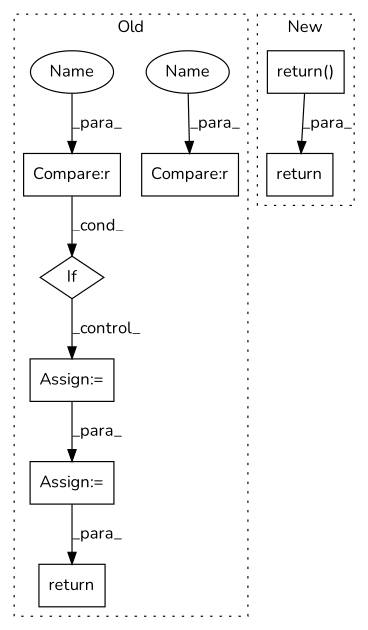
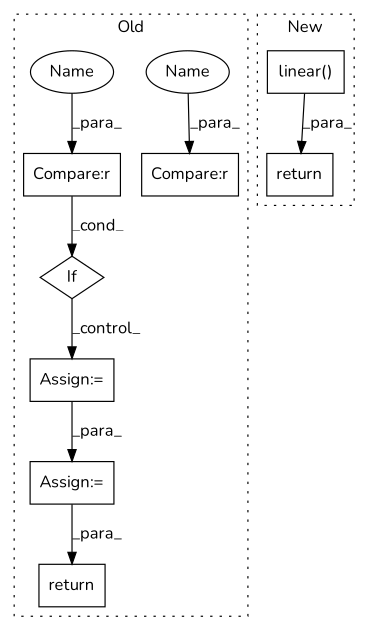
node "return()": label "return()" -> "linear()"
